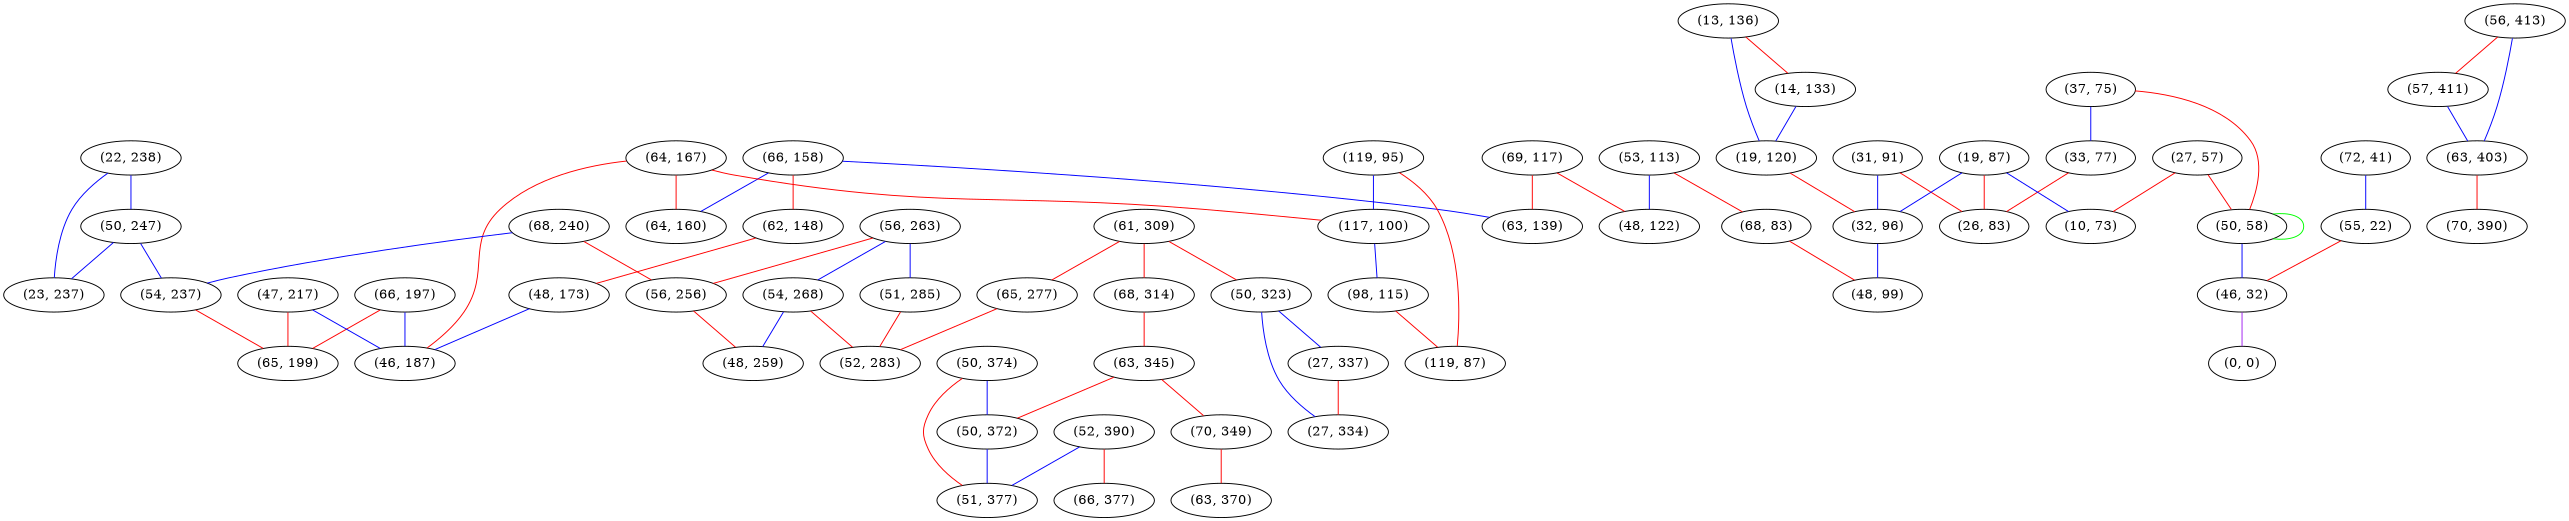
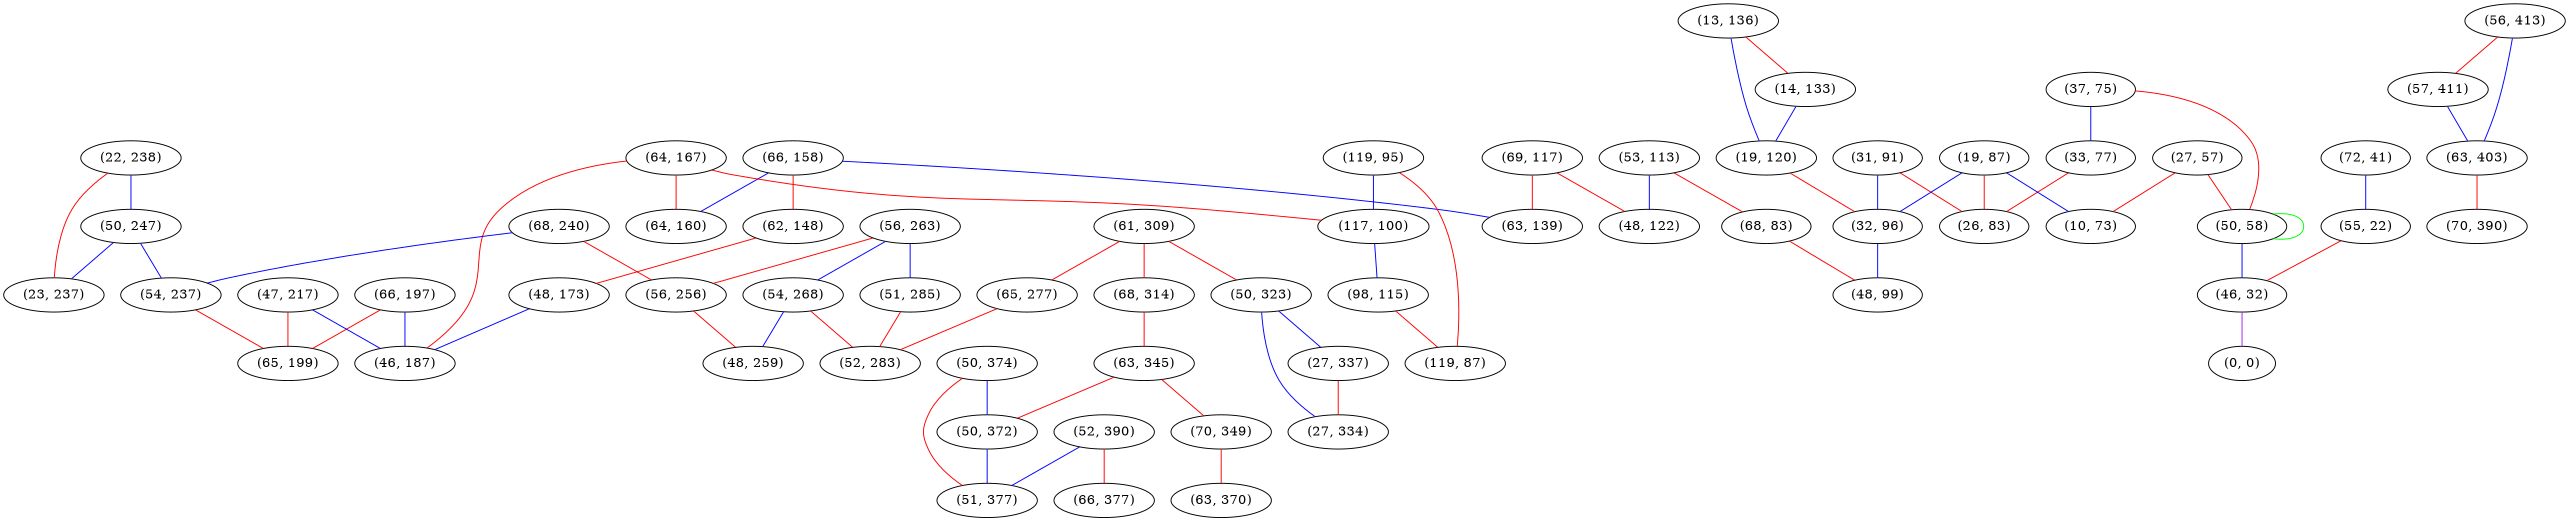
edge "(22, 238)" -- "(23, 237)": color blue -> red
